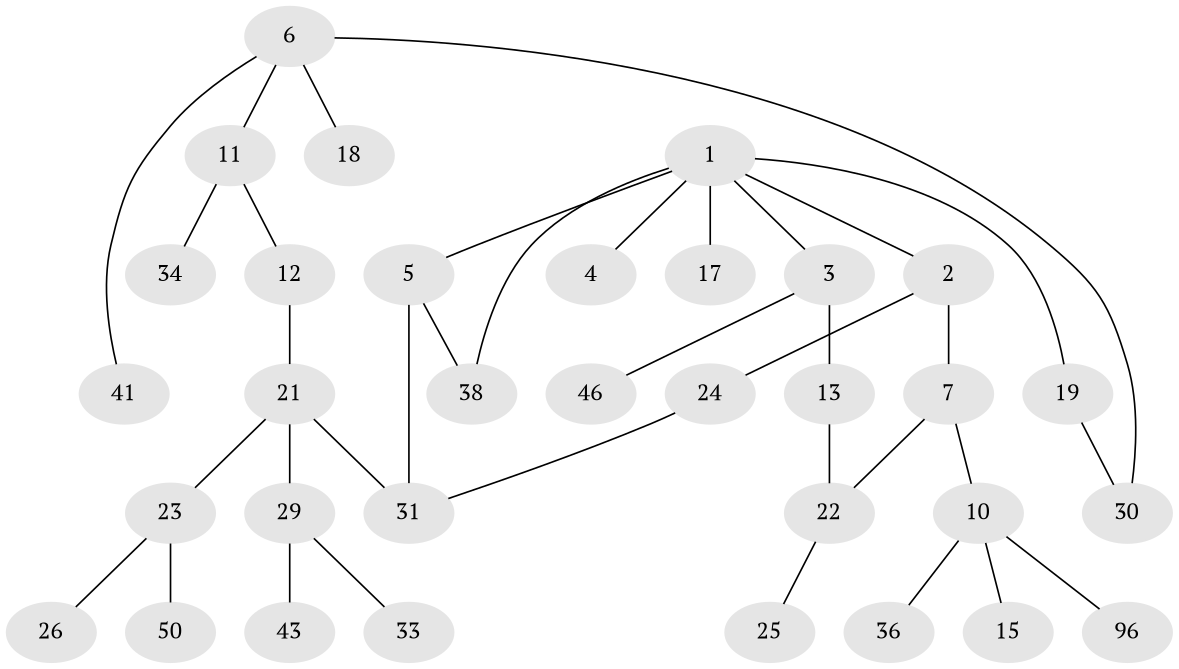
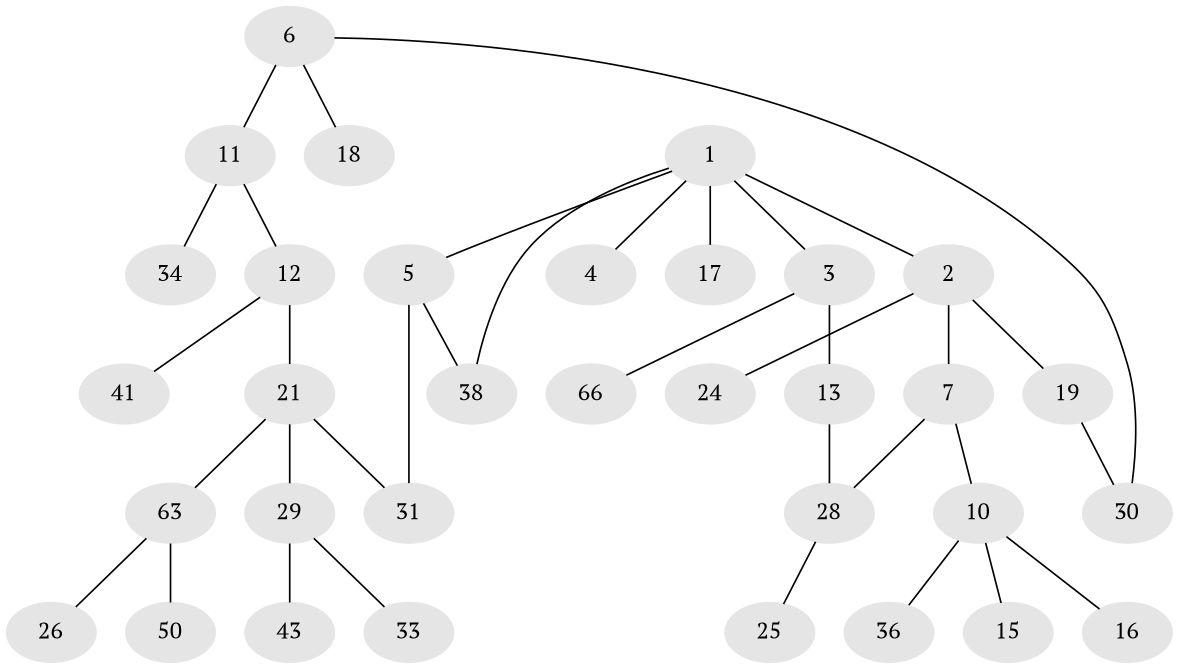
edge "6" -- "41": now "12" -- "41"
edge "1" -- "19": now "2" -- "19"
node "46": label "46" -> "66"
edge "24" -- "31": removed
node "23": label "23" -> "63"
node "22": label "22" -> "28"
node "96": label "96" -> "16"
